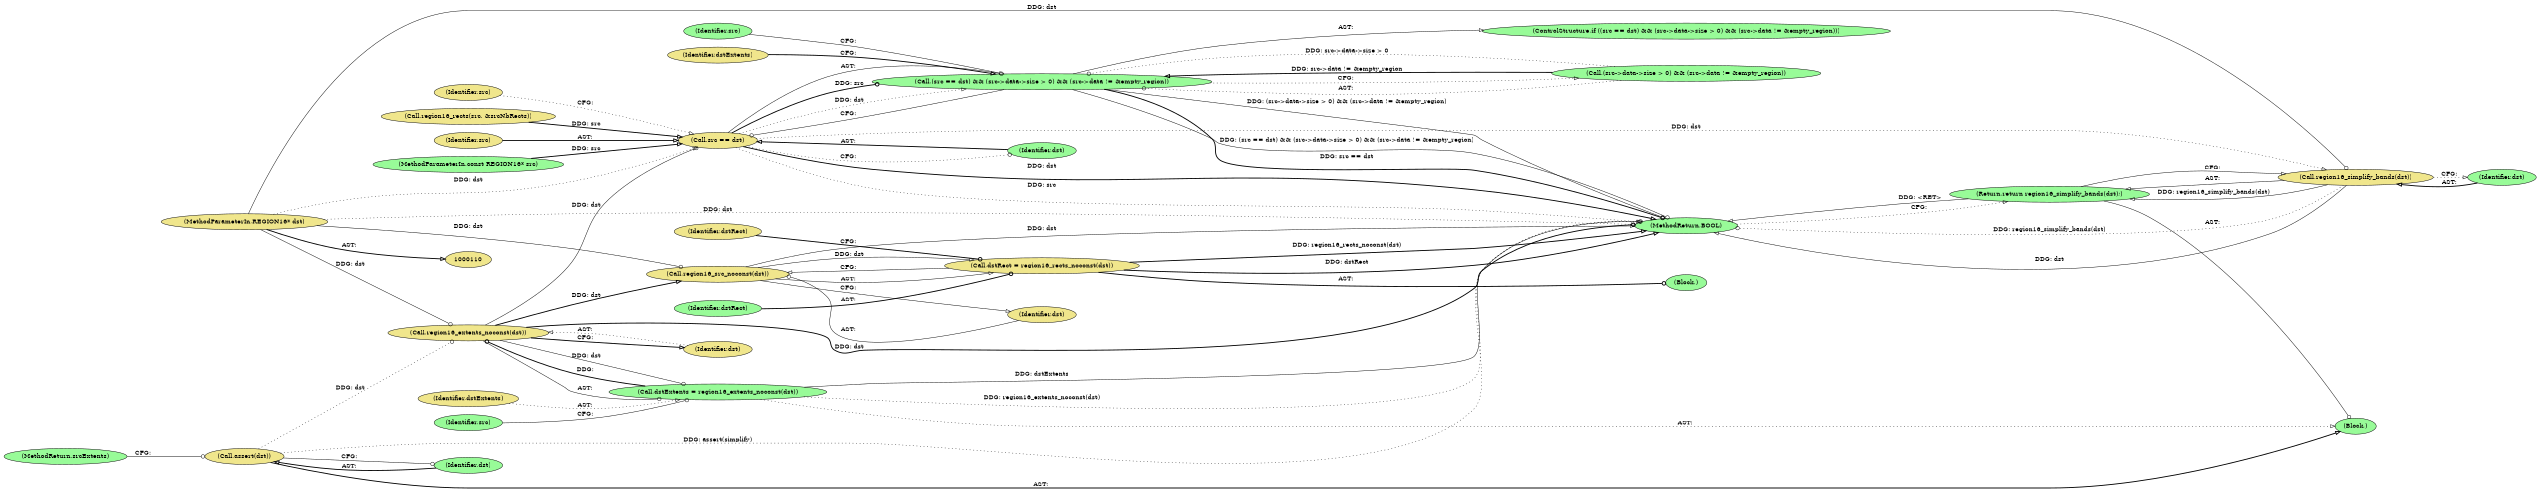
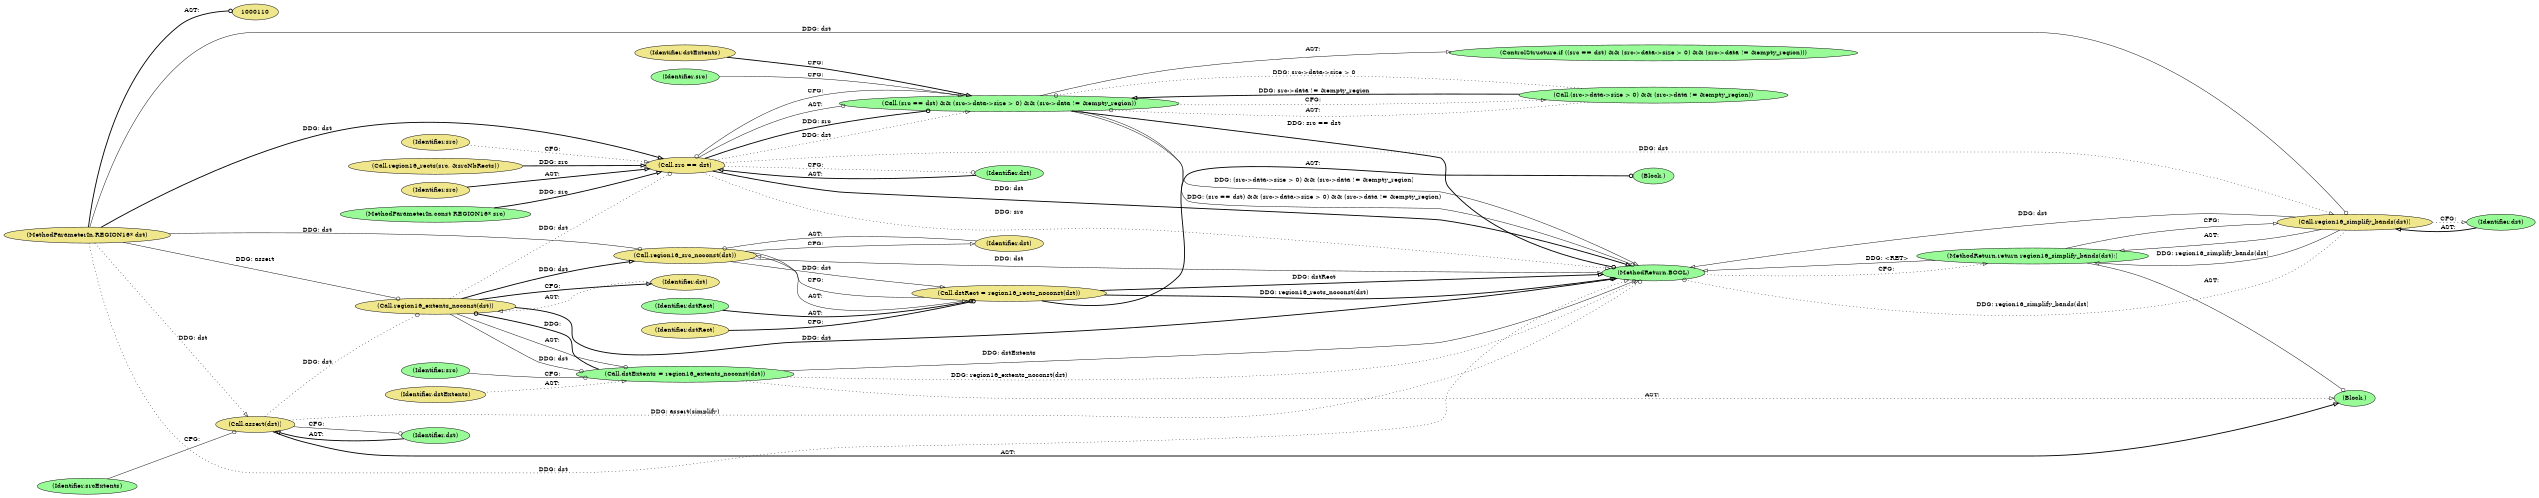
edge "(MethodParameterIn,REGION16* dst)" -> "(Call,src == dst)": style dotted -> bold
node "(Return,return region16_simplify_bands(dst);)": label "(Return,return region16_simplify_bands(dst);)" -> "(MethodReturn,return region16_simplify_bands(dst);)"
edge "(Call,region16_extents_noconst(dst))" -> "(Call,src == dst)": style solid -> dotted
edge "(MethodParameterIn,REGION16* dst)" -> "1000110": arrowhead onormal -> odot
edge "(MethodParameterIn,REGION16* dst)" -> "(Call,region16_extents_noconst(dst))": label "DDG: dst" -> "DDG: assert"
edge "(MethodParameterIn,REGION16* dst)" -> "(Call,assert(dst))": added, label "DDG: dst"
edge "(Call,region16_extents_noconst(dst))" -> "(MethodReturn,BOOL)": arrowhead odot -> onormal
node "(MethodReturn,srcExtents)": label "(MethodReturn,srcExtents)" -> "(Identifier,srcExtents)"
